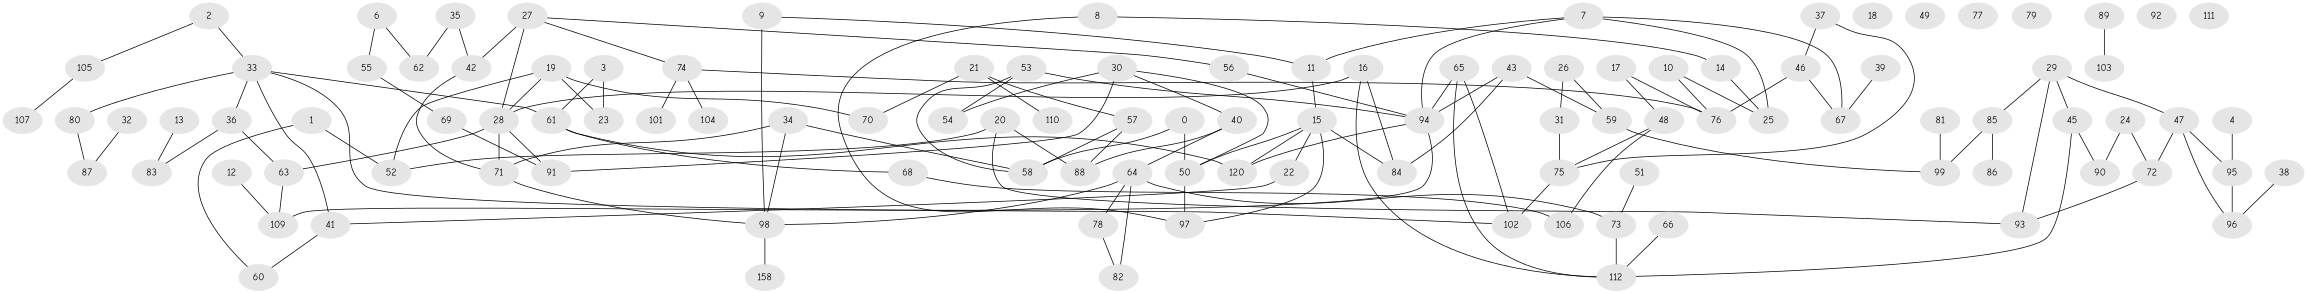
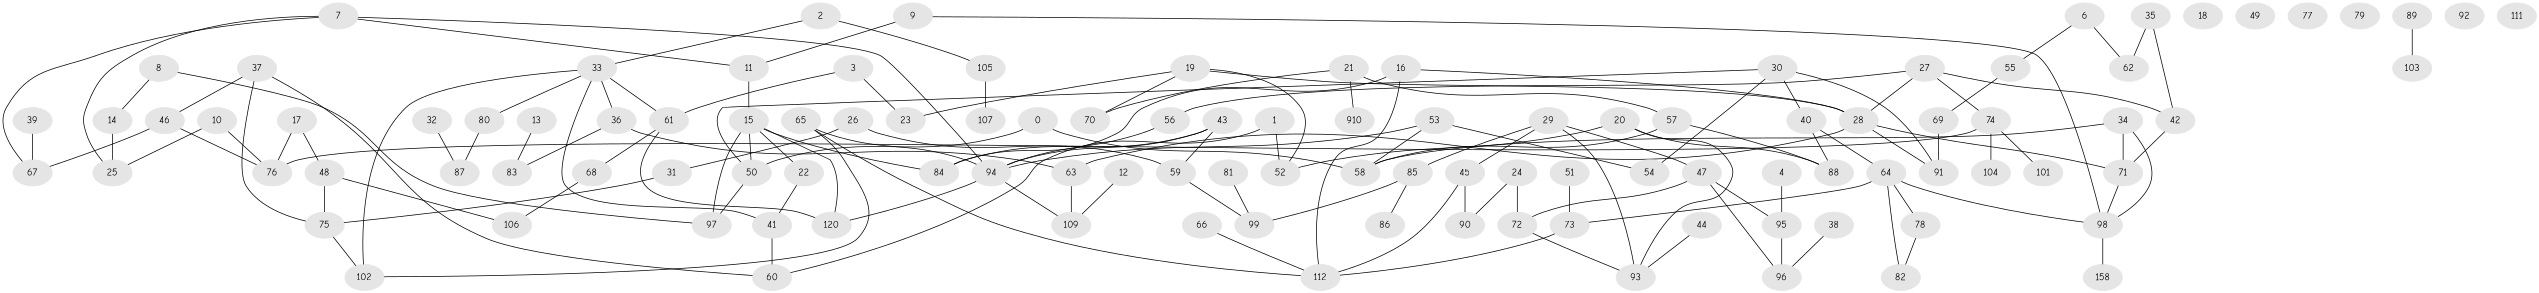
node "110": label "110" -> "910"
node "44": added
edge "37" -- "60": added
